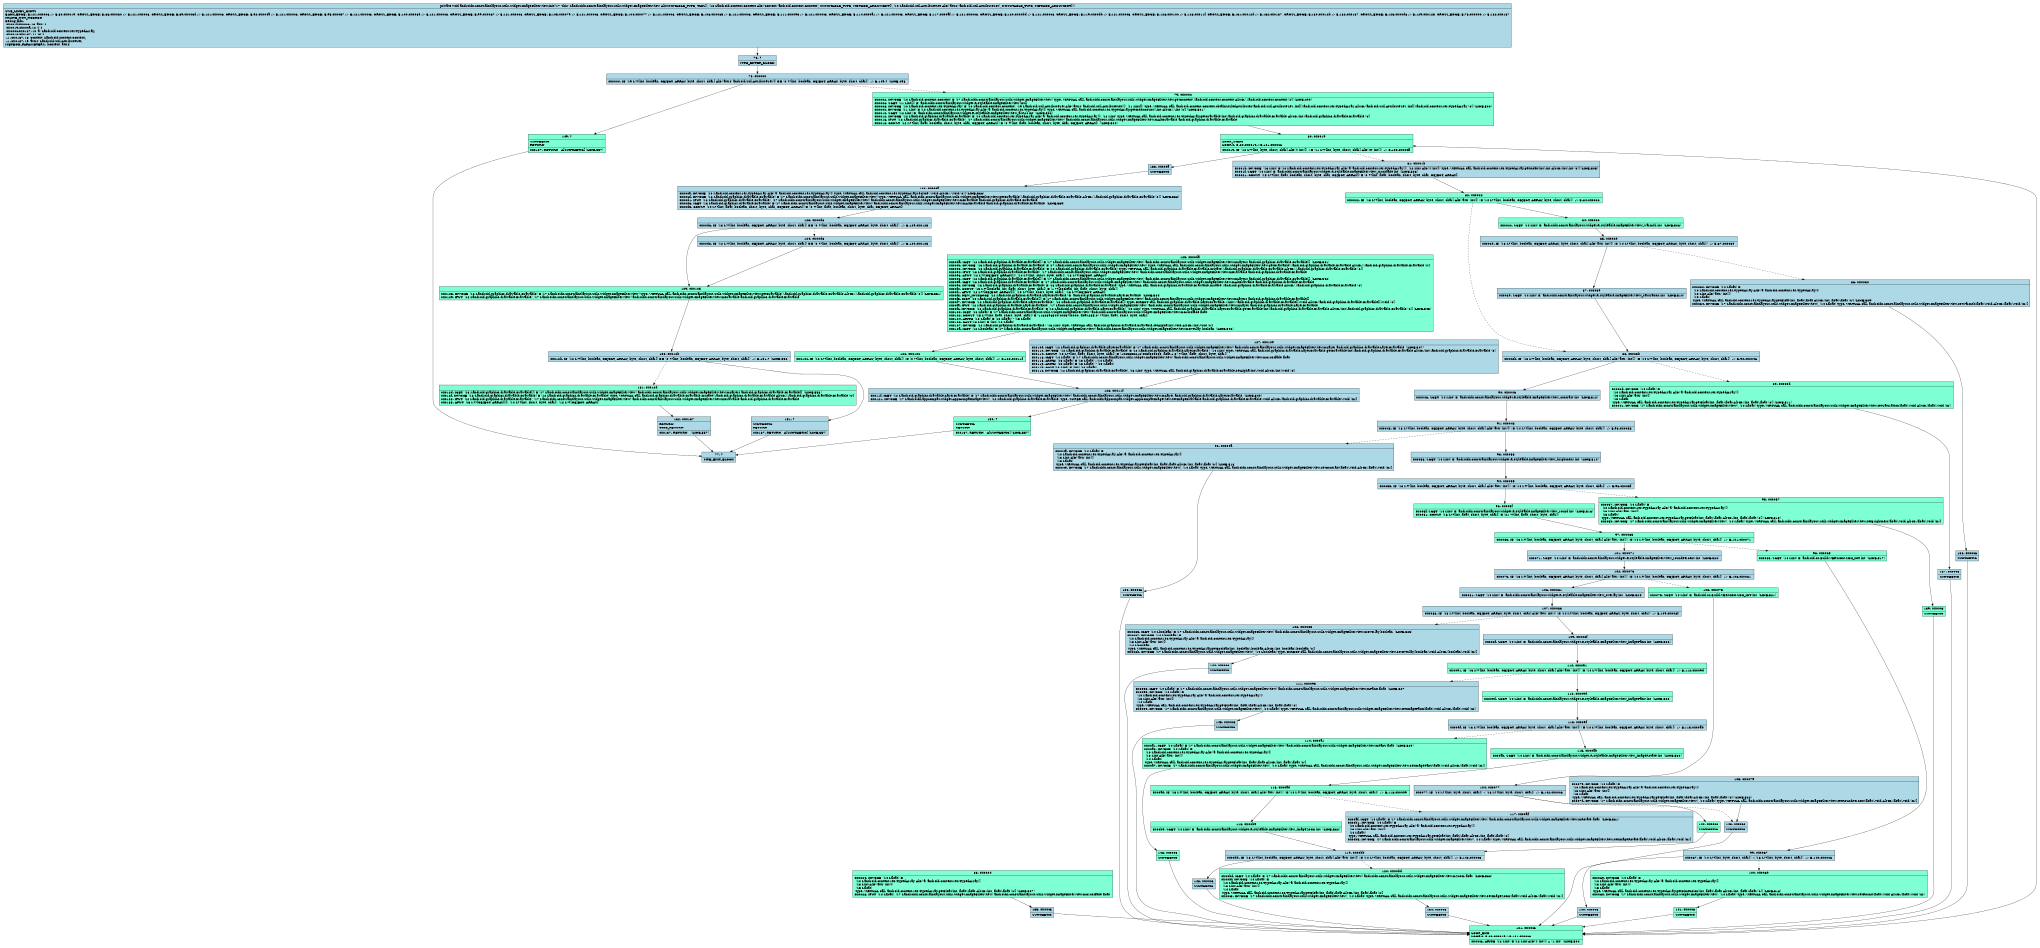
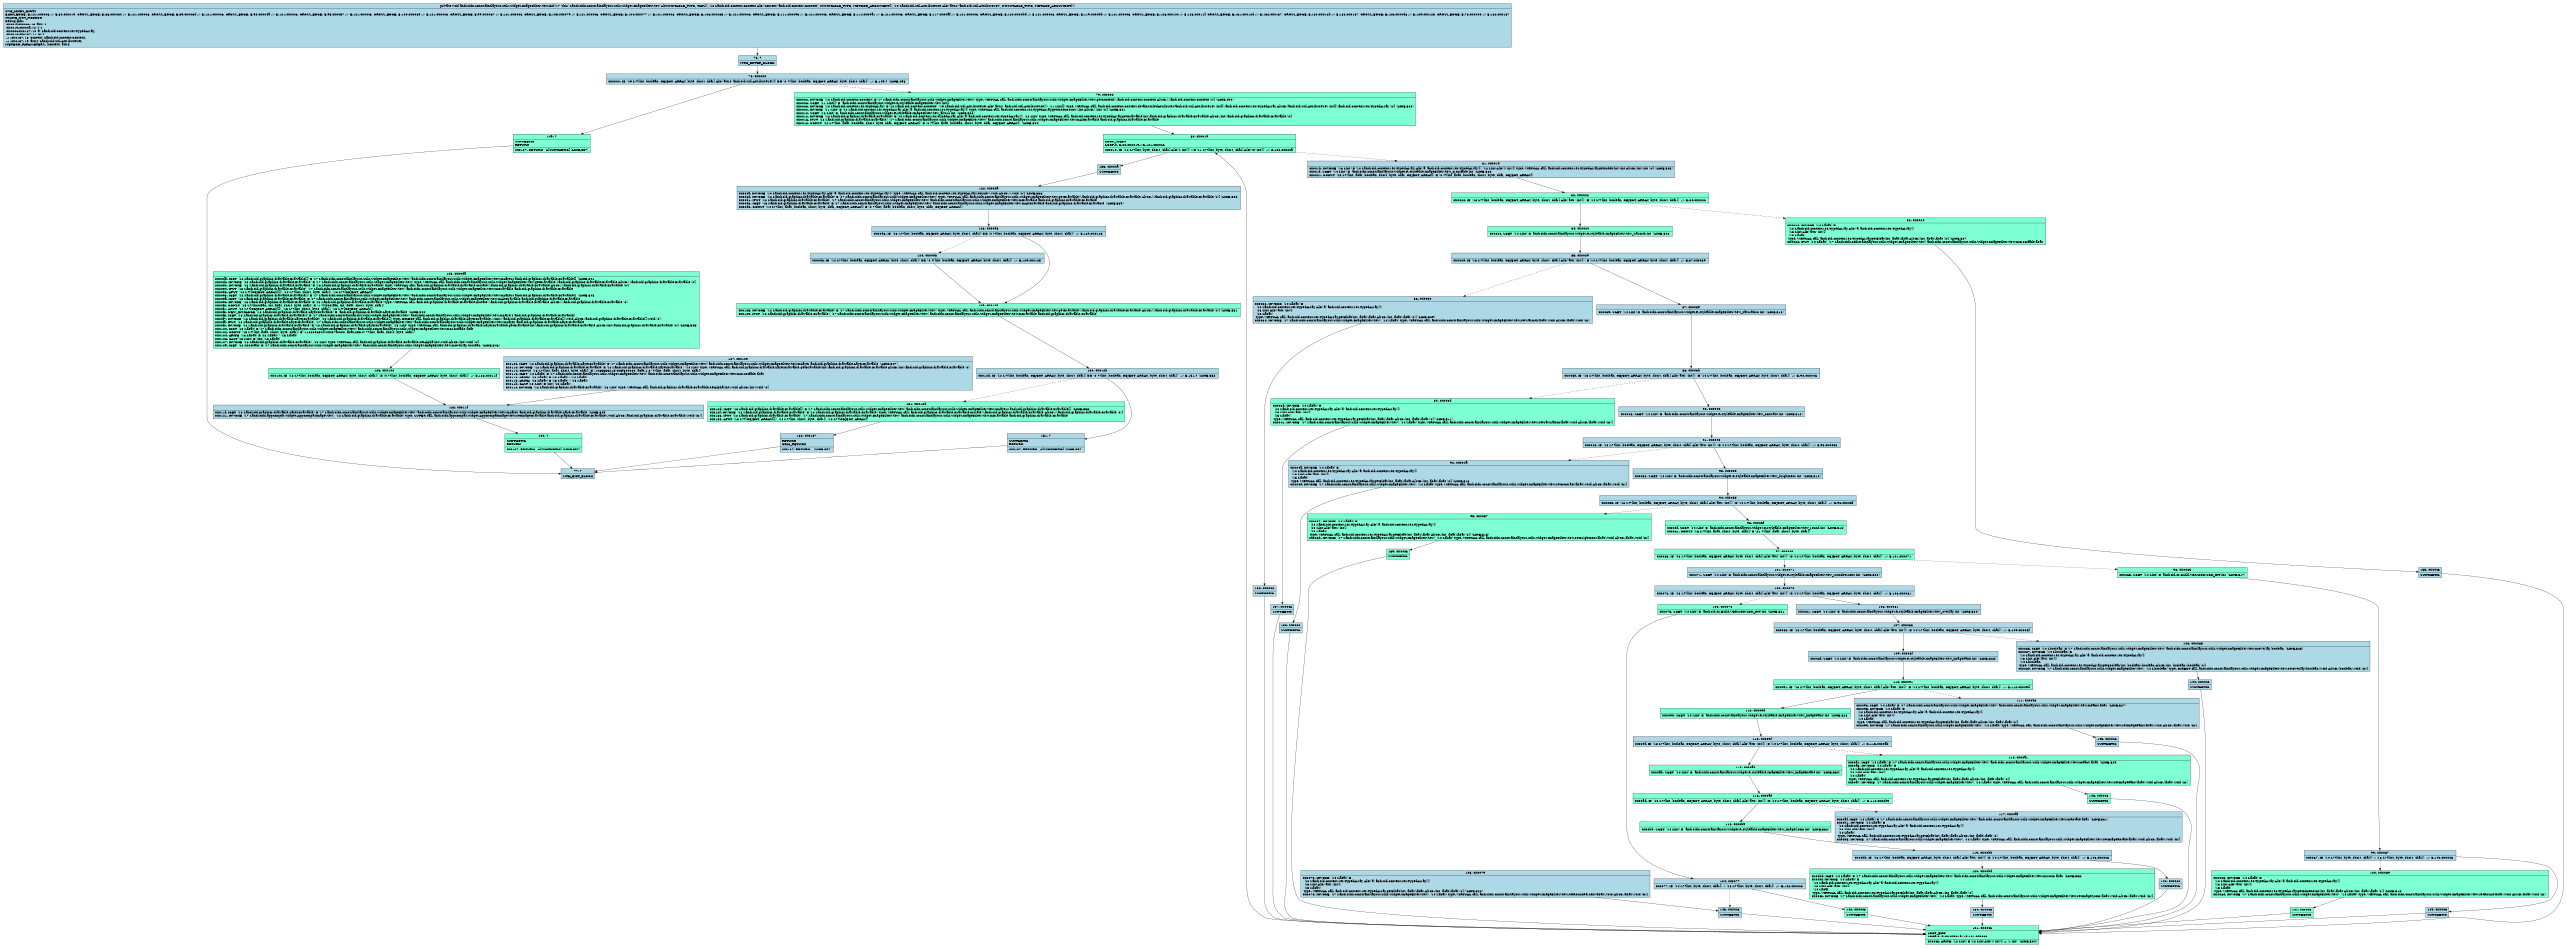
edge "82: 0x0022" -> "88: 0x003b": now "82: 0x0022" -> "83: 0x0024"
edge "142: 0x00c6" -> "119: 0x00bb": now "142: 0x00c6" -> "121: 0x00c6"
